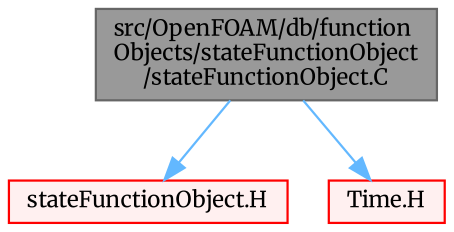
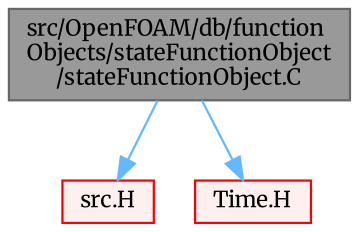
node "stateFunctionObject.H": label "stateFunctionObject.H" -> "src.H"
